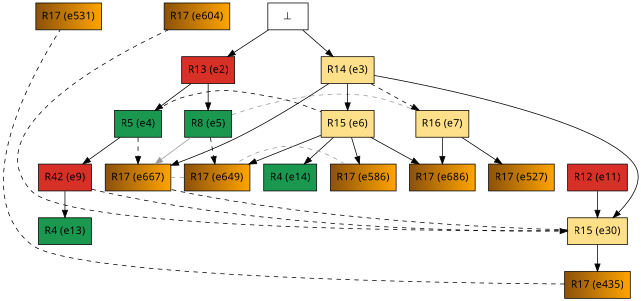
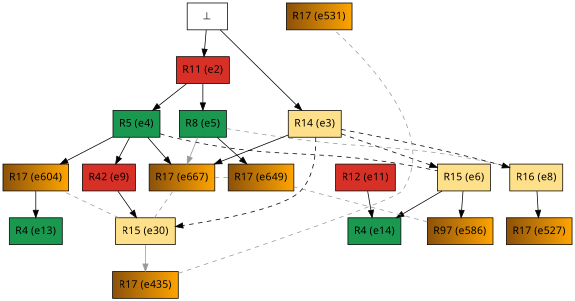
node "R13 (e2)": label "R13 (e2)" -> "R11 (e2)"
edge "R14 (e3)" -> "R15 (e6)": style solid -> dashed
edge "R14 (e3)" -> "R15 (e30)": style solid -> dashed
node "R16 (e7)": label "R16 (e7)" -> "R16 (e8)"
edge "R8 (e5)" -> "R17 (e649)": style dashed -> solid
edge "R5 (e4)" -> "R17 (e667)": style dashed -> solid
edge "R5 (e4)" -> "R17 (e604)": added
edge "R15 (e6)" -> "R17 (e649)": removed
node "R17 (e586)": label "R17 (e586)" -> "R97 (e586)"
node "R17 (e686)": removed
edge "R42 (e9)" -> "R4 (e13)": now "R17 (e604)" -> "R4 (e13)"
edge "R12 (e11)" -> "R15 (e30)": now "R12 (e11)" -> "R4 (e14)"
edge "R17 (e667)" -- "R15 (e30)": color black -> gray60
edge "R17 (e604)" -- "R15 (e30)": color black -> gray60
edge "R42 (e9)" -> "R15 (e30)": style dashed -> solid
edge "R15 (e30)" -> "R17 (e435)": color black -> gray60
edge "R17 (e531)" -- "R17 (e435)": color black -> gray60
